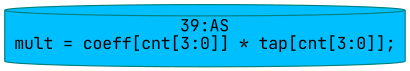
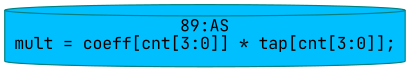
node "39:AS mult = coeff[cnt[3:0]] * tap[cnt[3:0]];": label "39:AS mult = coeff[cnt[3:0]] * tap[cnt[3:0]];" -> "89:AS mult = coeff[cnt[3:0]] * tap[cnt[3:0]];"
